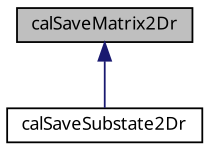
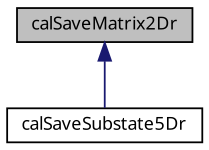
node "calSaveSubstate2Dr": label "calSaveSubstate2Dr" -> "calSaveSubstate5Dr"
